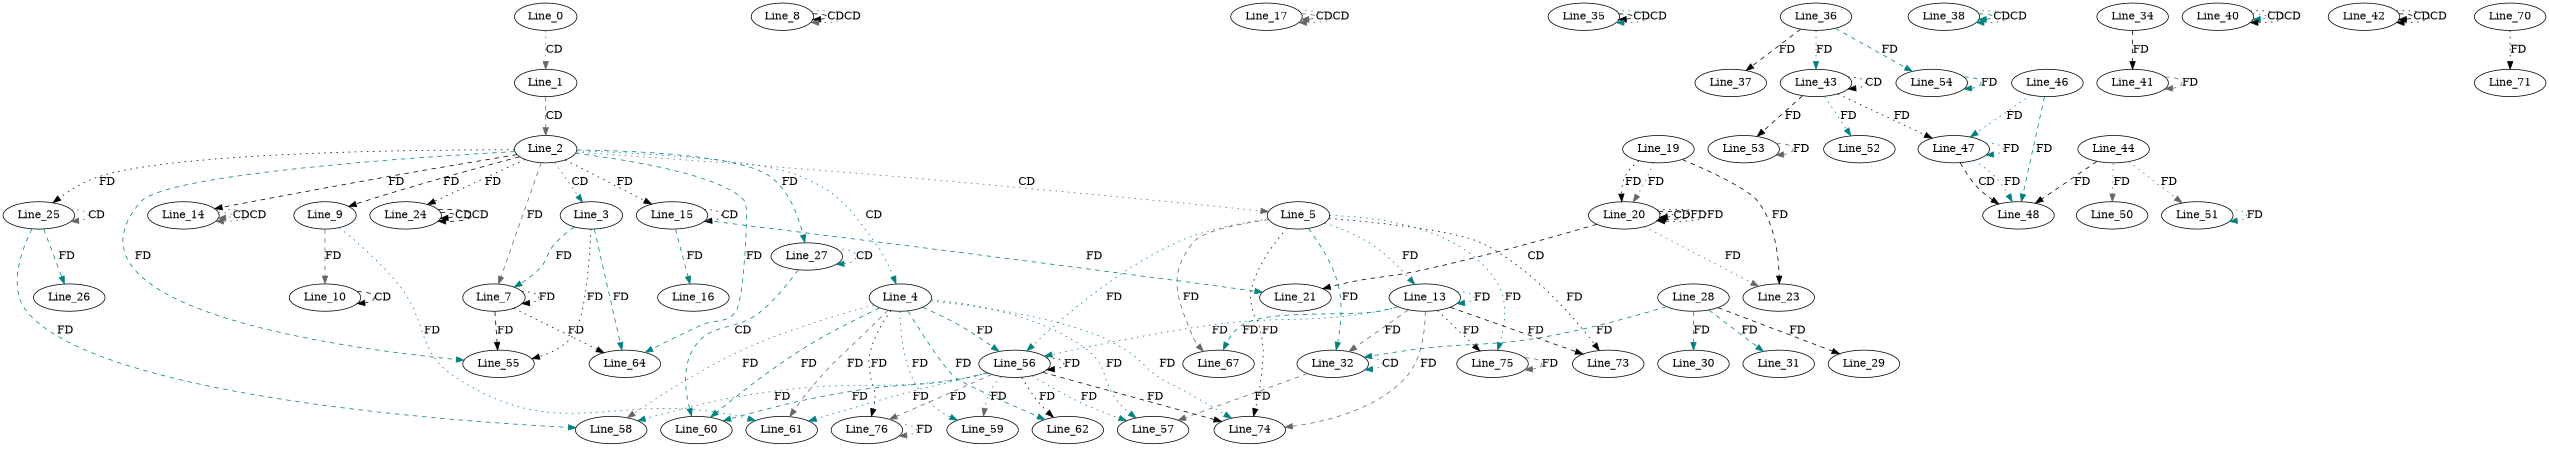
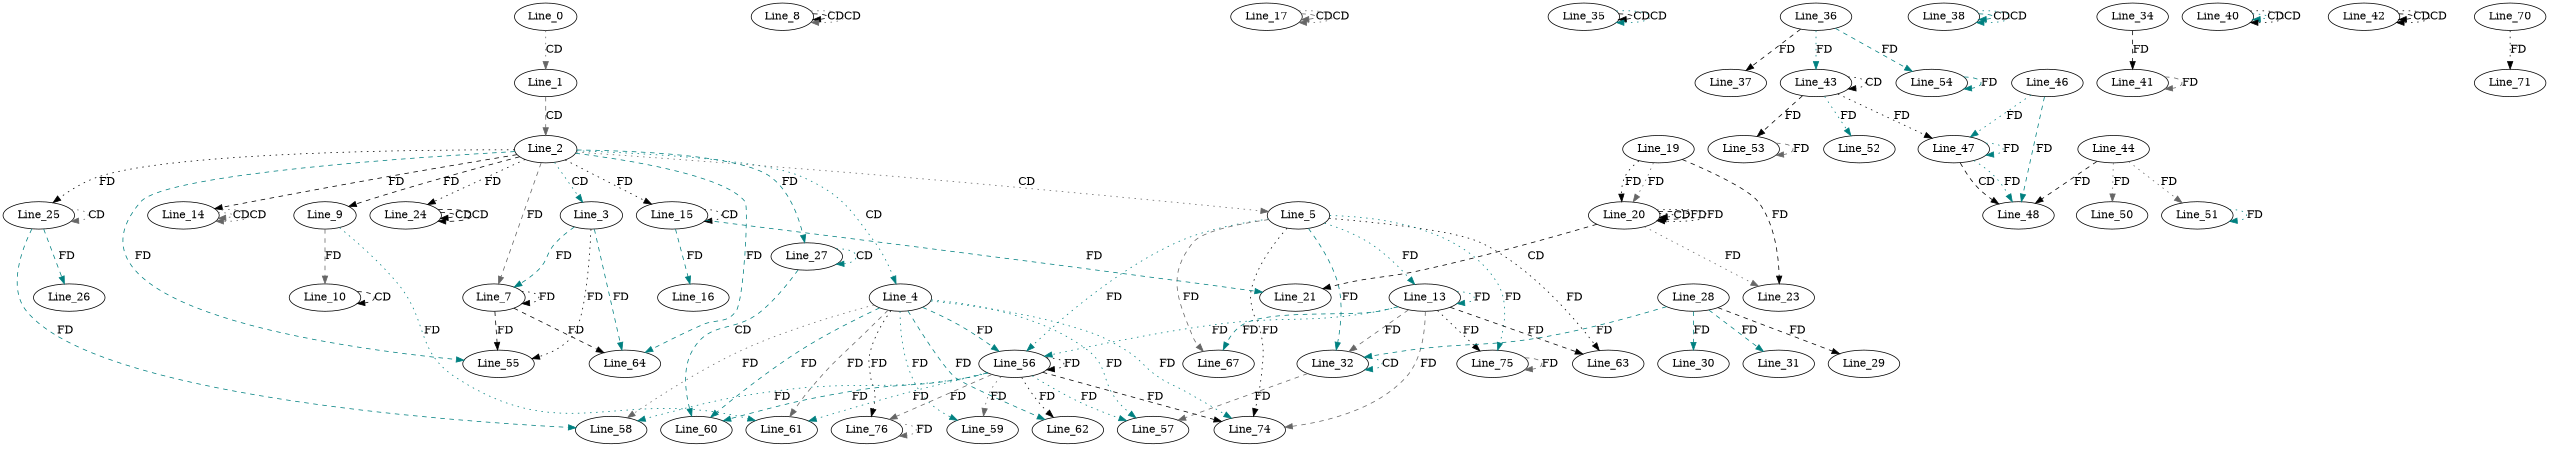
edge "Line_7" -> "Line_64": style dotted -> dashed
node "Line_73": label "Line_73" -> "Line_63"
